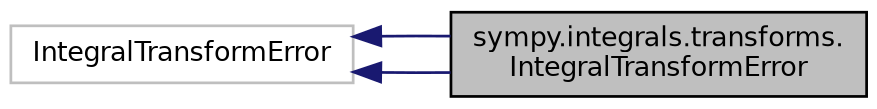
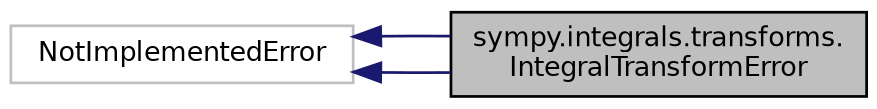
node "IntegralTransformError": label "IntegralTransformError" -> "NotImplementedError"
